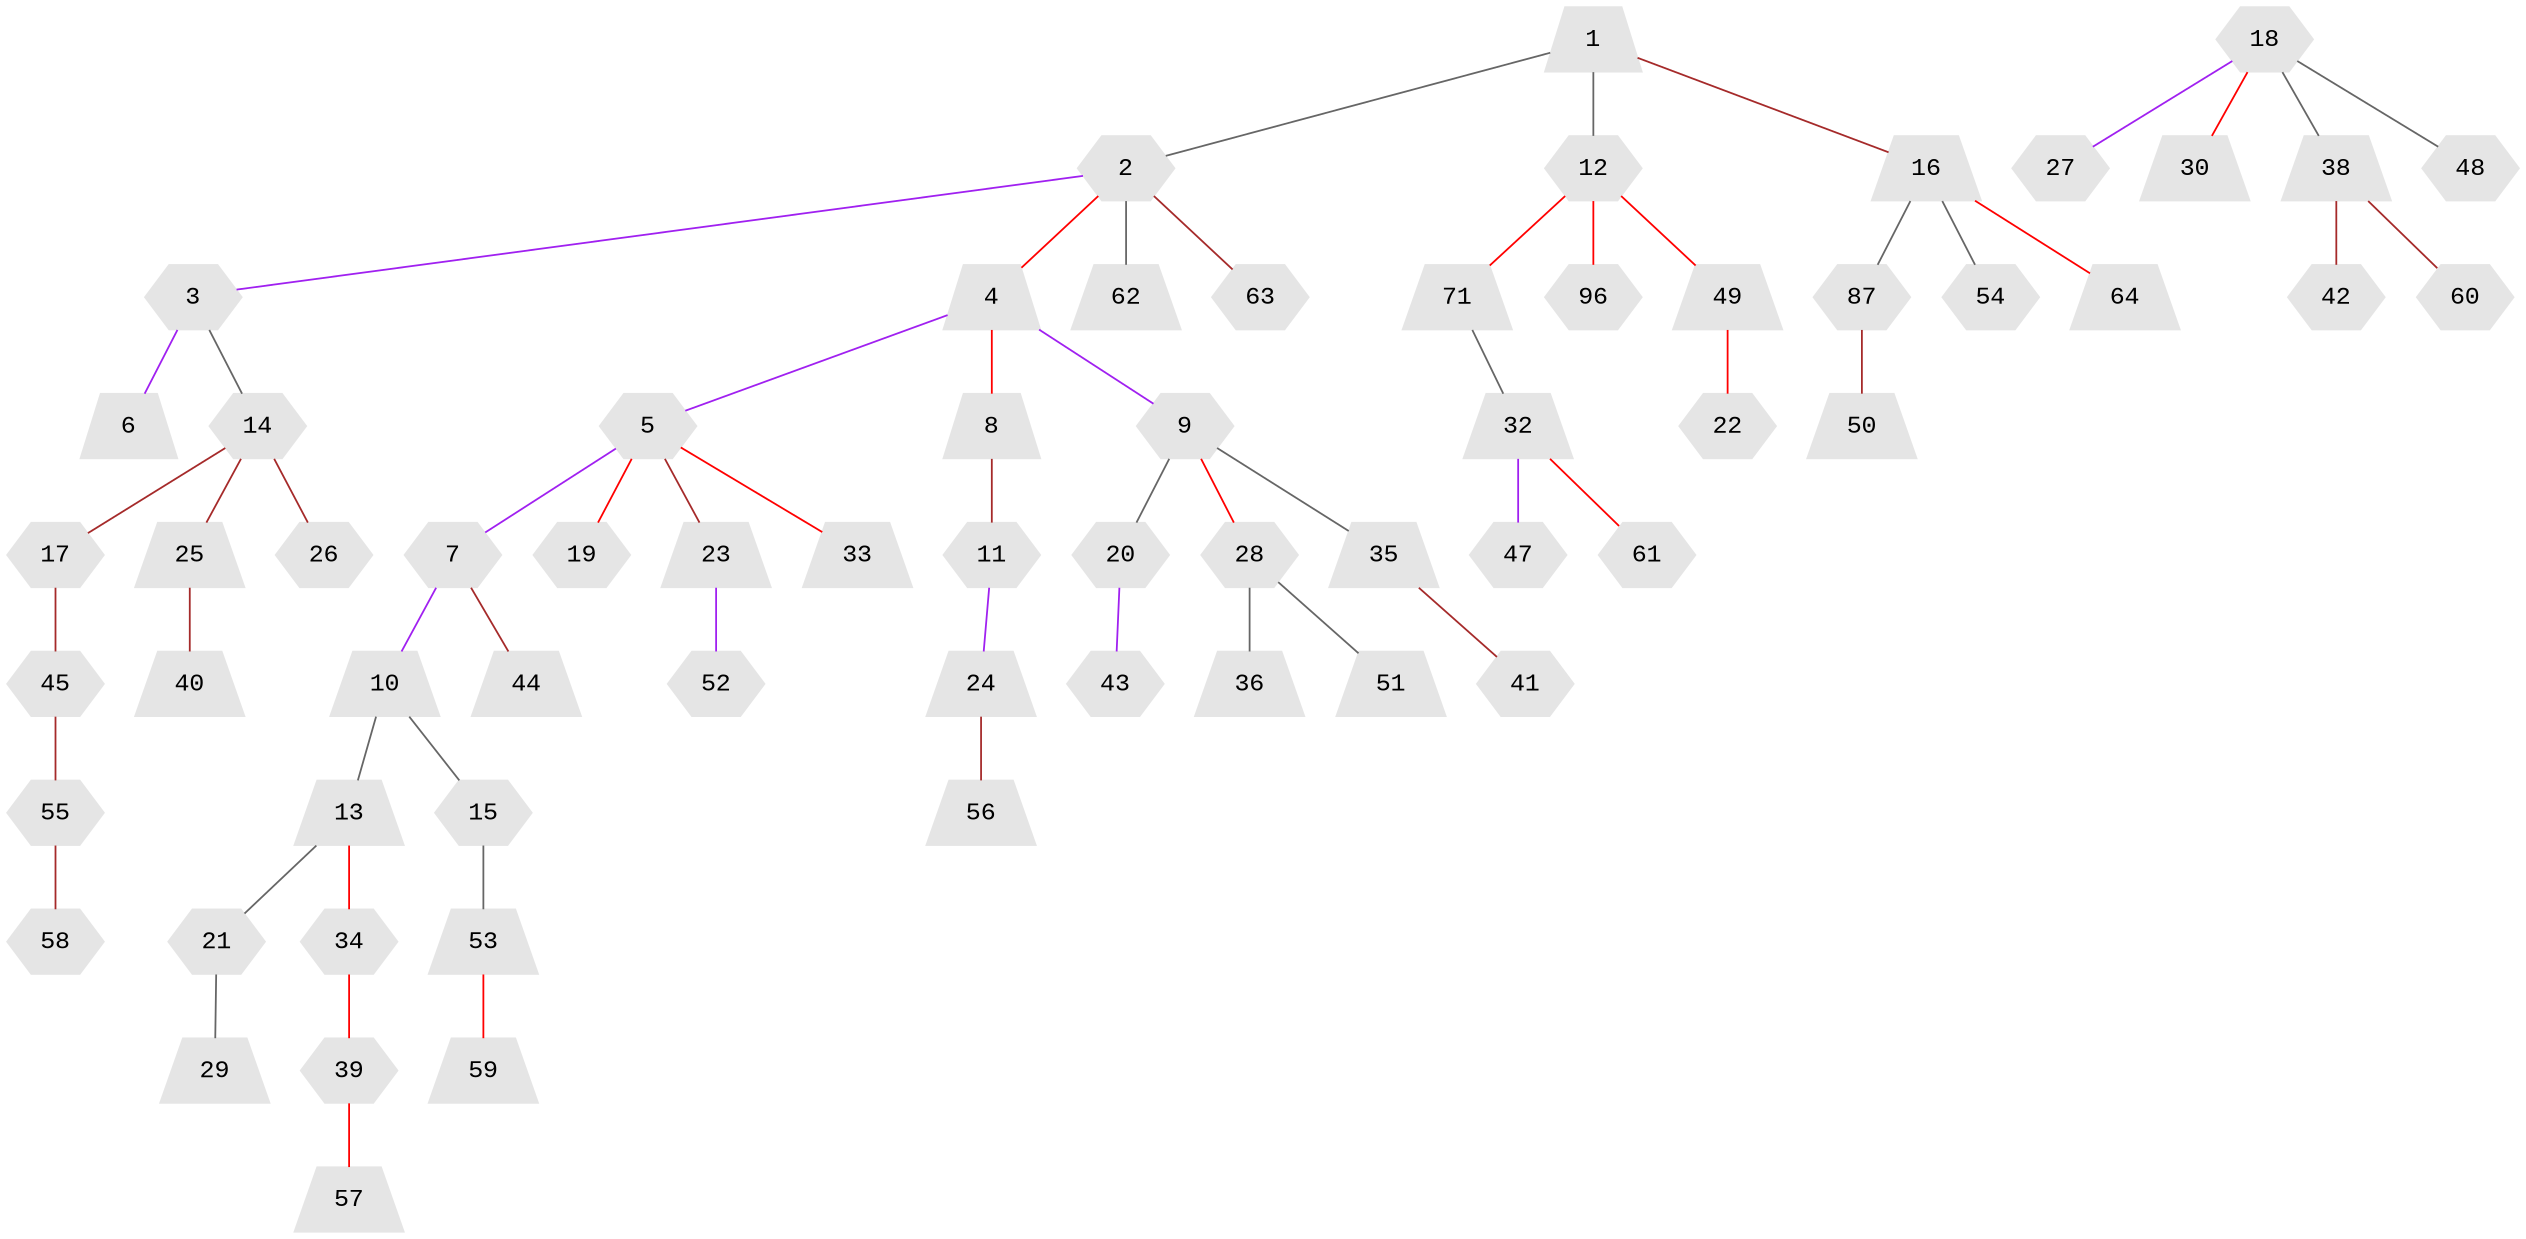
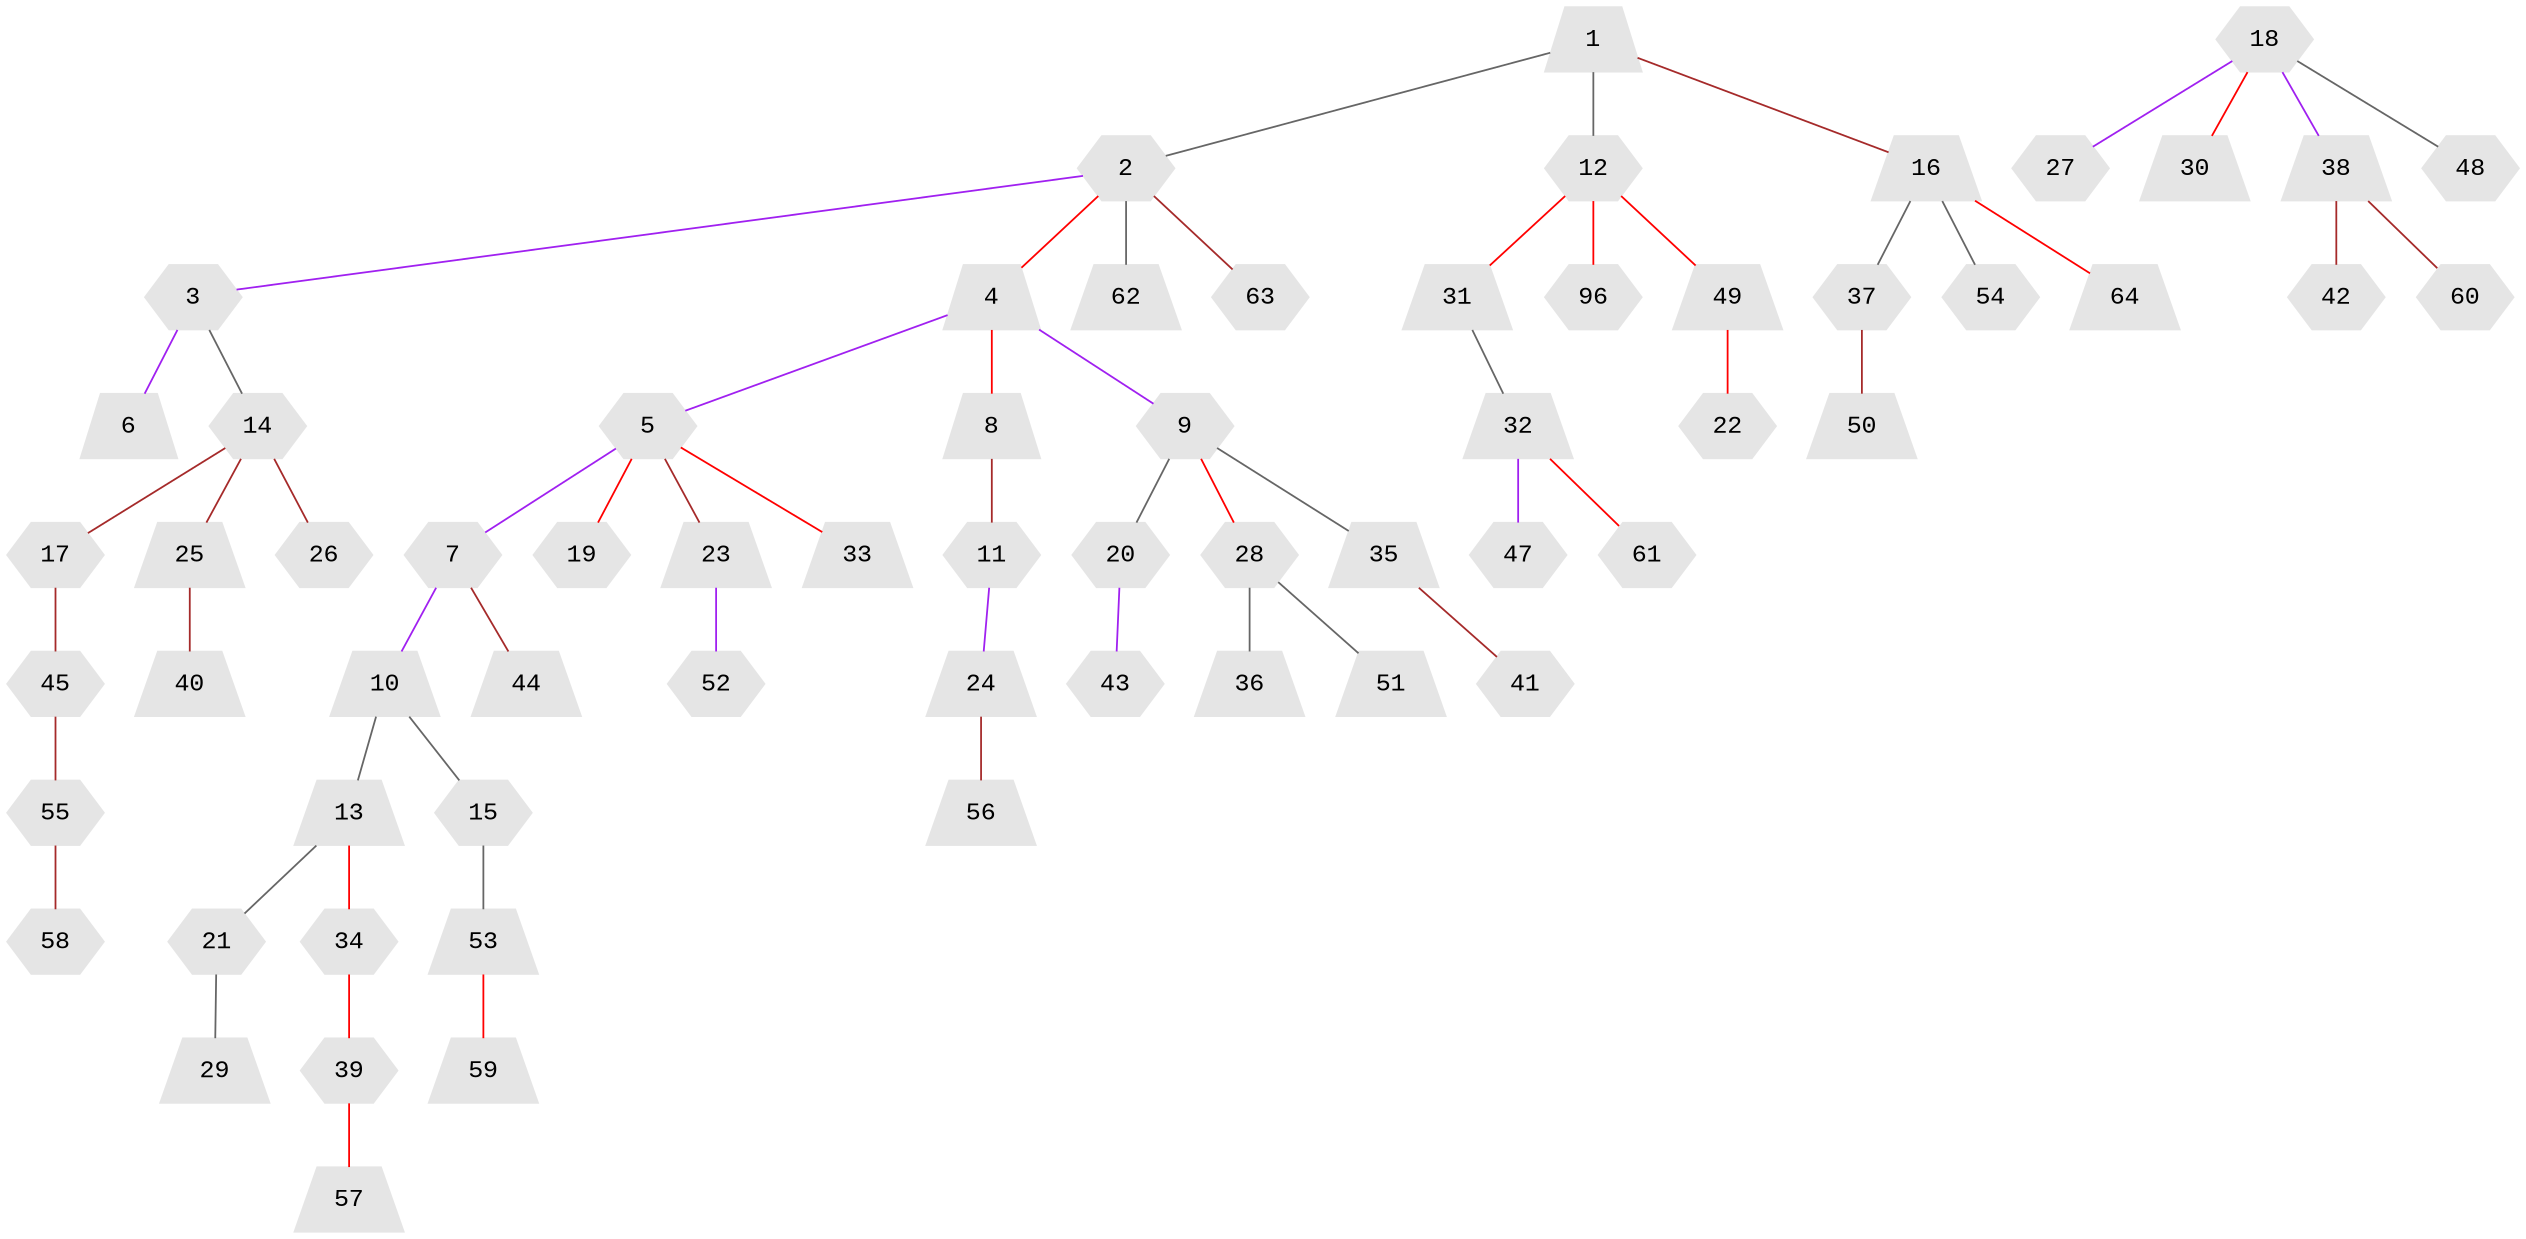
edge "18" -- "38": color gray40 -> purple
node "71": label "71" -> "31"
node "87": label "87" -> "37"
